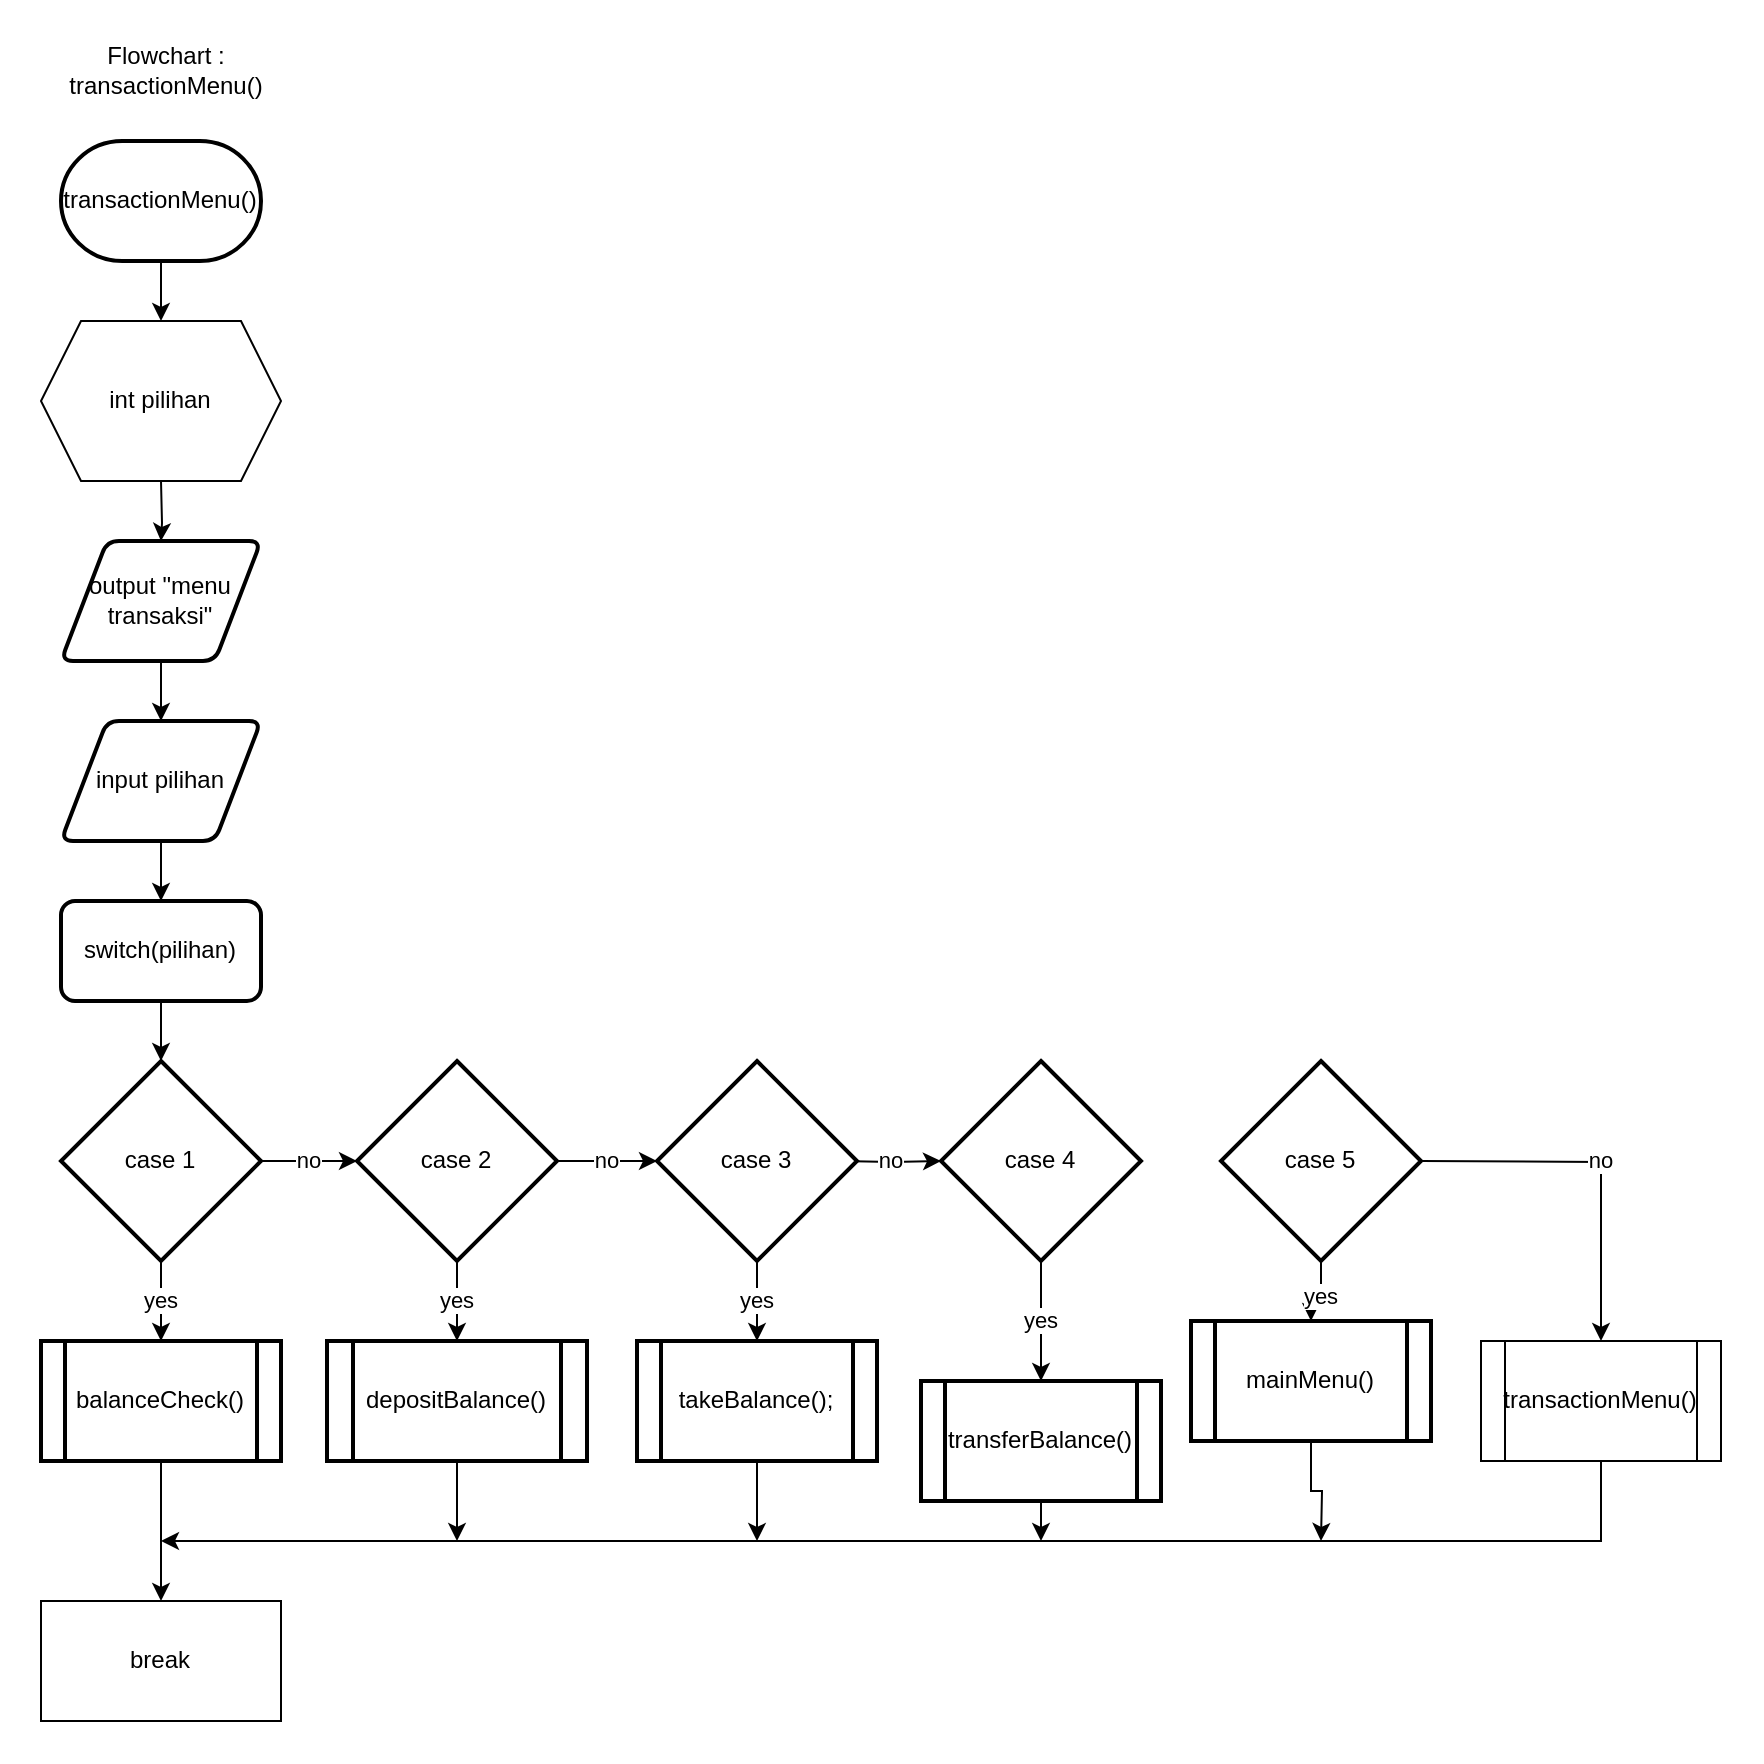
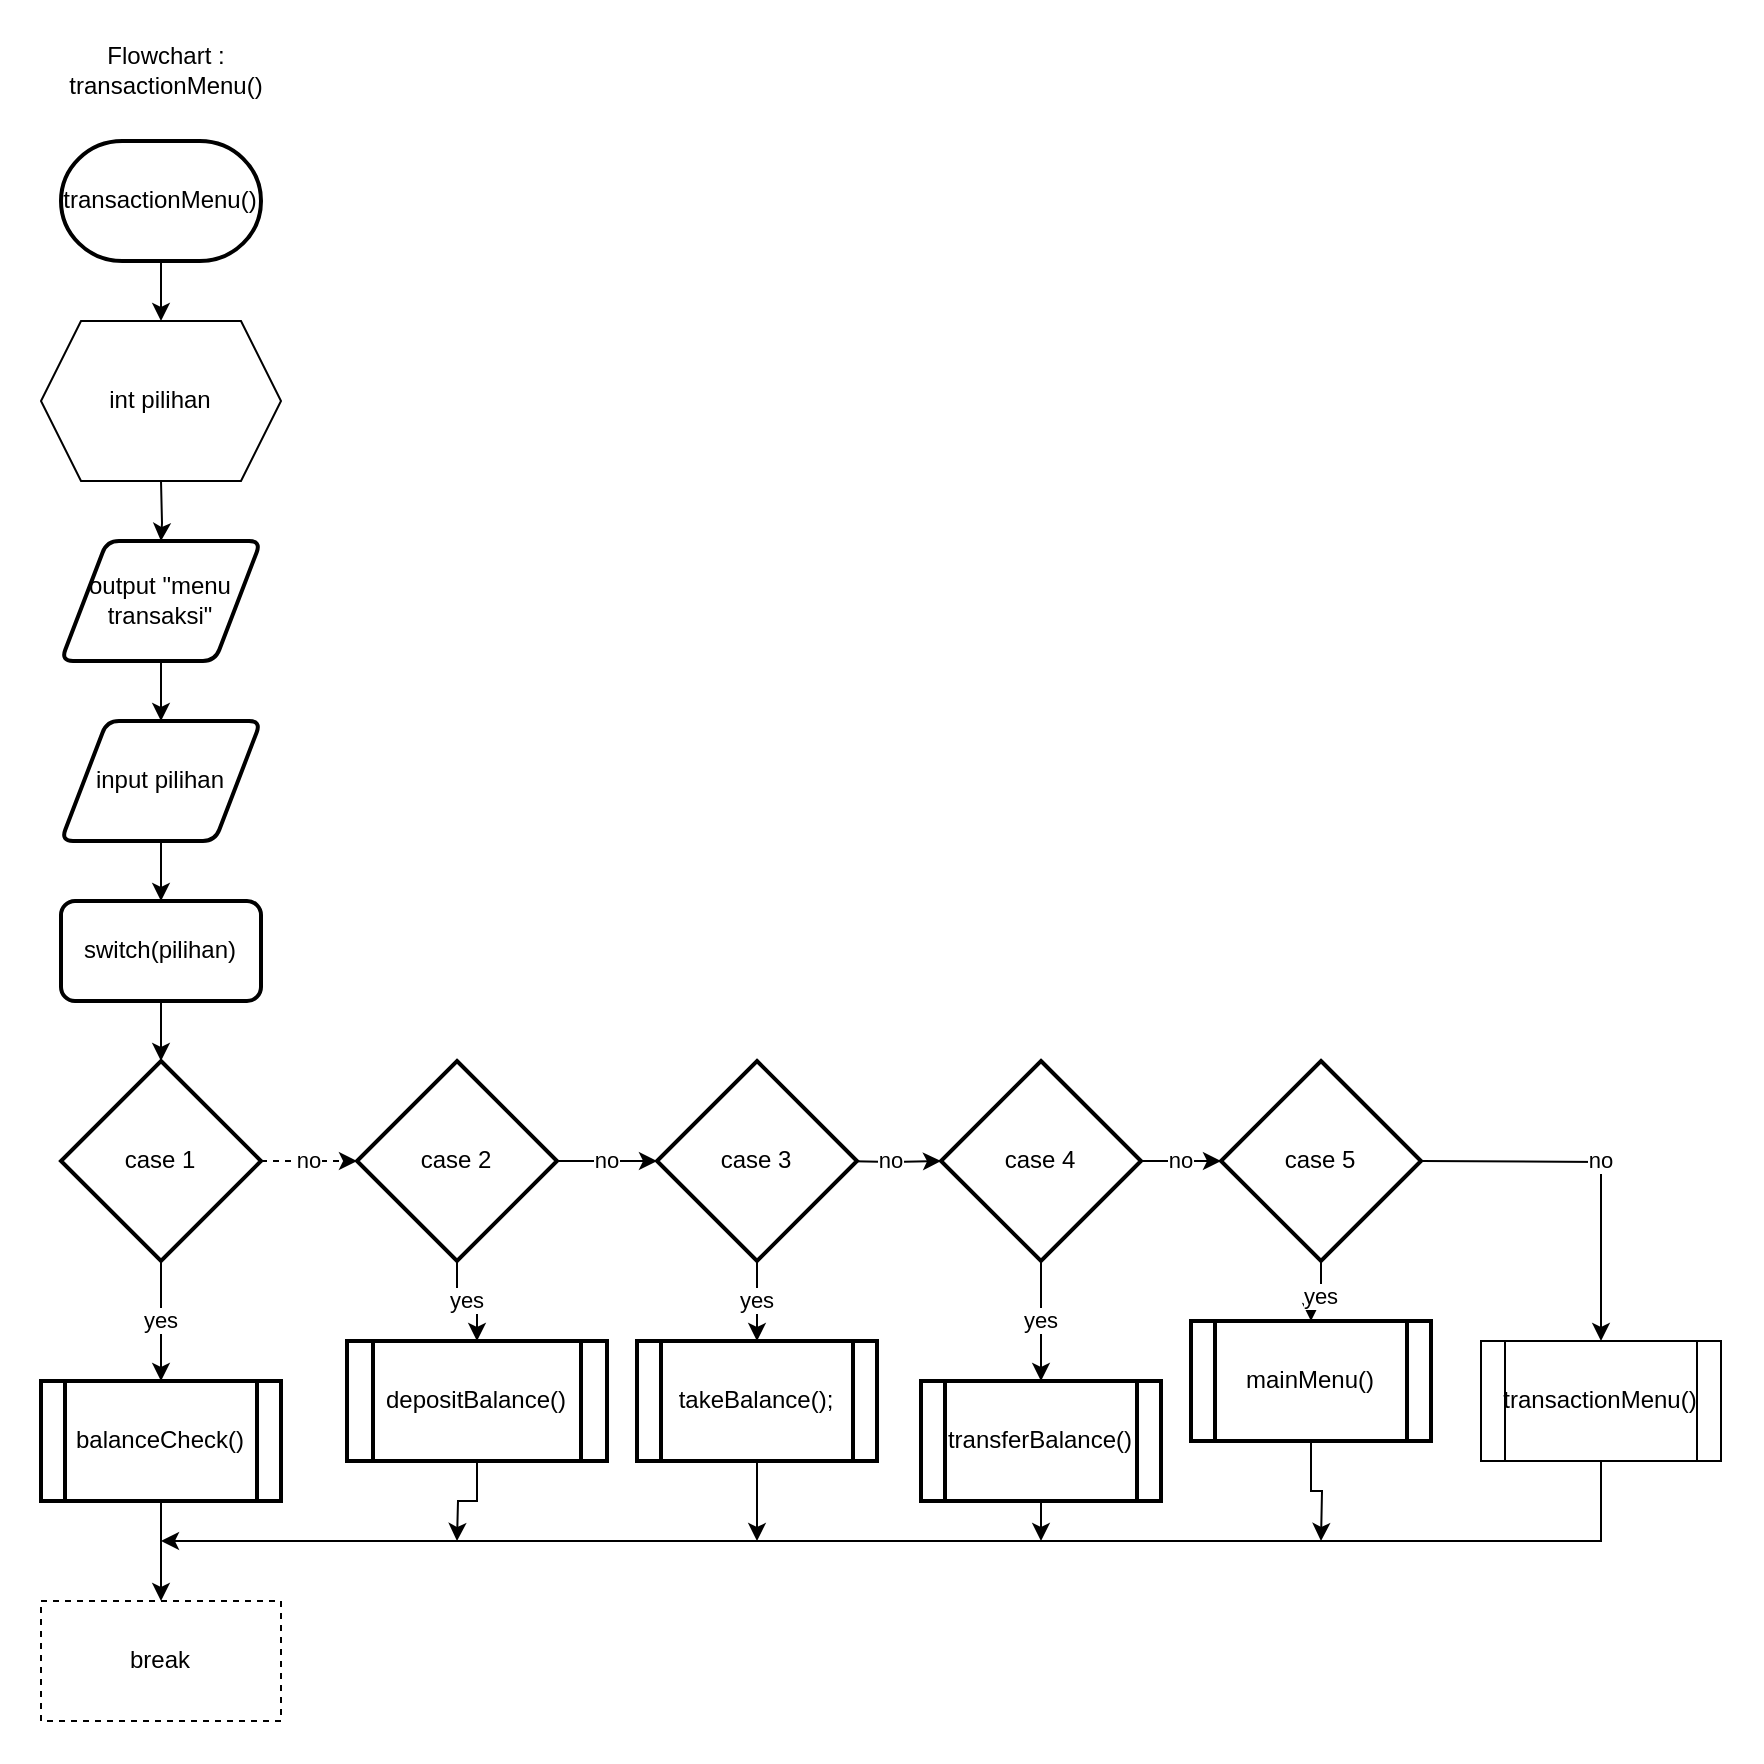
edge "case 1" -> "case 2": style solid -> dashed
edge "case 4" -> "case 5": added, label "no"
node "balanceCheck()": moved (161, 1401) -> (161, 1441)
node "depositBalance()": moved (457, 1401) -> (477, 1401)
node "break": style solid -> dashed
